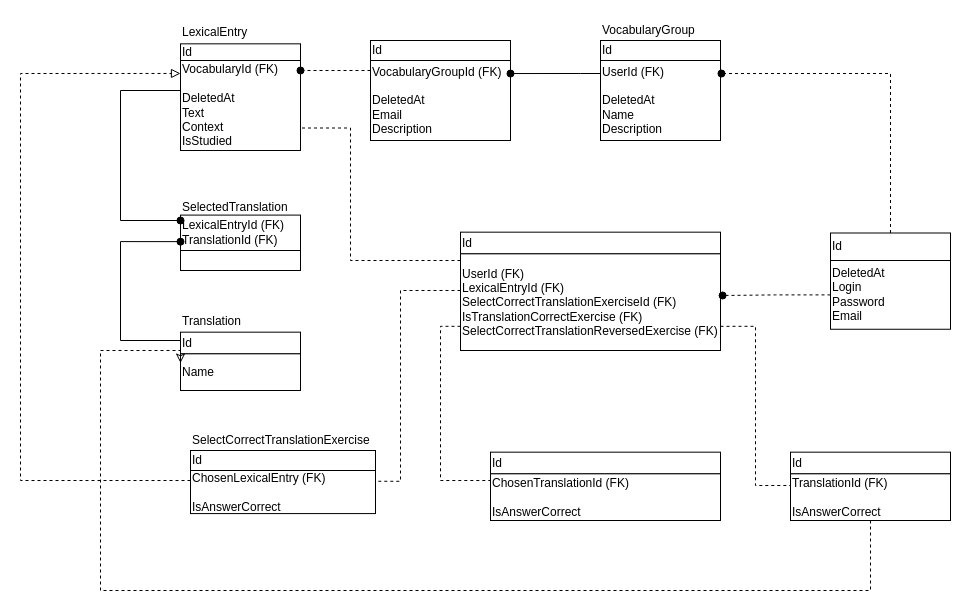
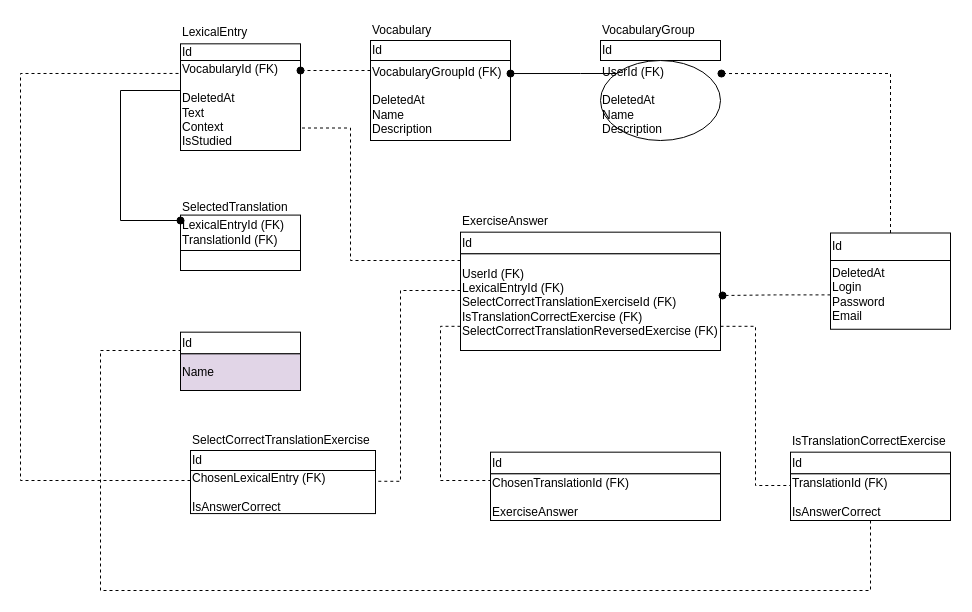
node "Vocabulary": added
edge "ChosenLexicalEntry (FK) IsAnswerCorrect" -> "VocabularyId (FK) DeletedAt Text Context IsStudied": arrowhead block -> none
node "VocabularyGroupId (FK) DeletedAt Email Description": label "VocabularyGroupId (FK) DeletedAt Email Description" -> "VocabularyGroupId (FK) DeletedAt Name Description"
node "UserId (FK) DeletedAt Name Description": shape rectangle -> ellipse
node "ExerciseAnswer": added
edge "Name" -> "LexicalEntryId (FK) TranslationId (FK)": removed
node "Translation": removed
edge "TranslationId (FK) IsAnswerCorrect" -> "Name": arrowhead classic -> none
node "Name": fillcolor #ffffff -> #e1d5e7
node "IsTranslationCorrectExercise": added
node "ChosenTranslationId (FK) IsAnswerCorrect": label "ChosenTranslationId (FK) IsAnswerCorrect" -> "ChosenTranslationId (FK) ExerciseAnswer"
